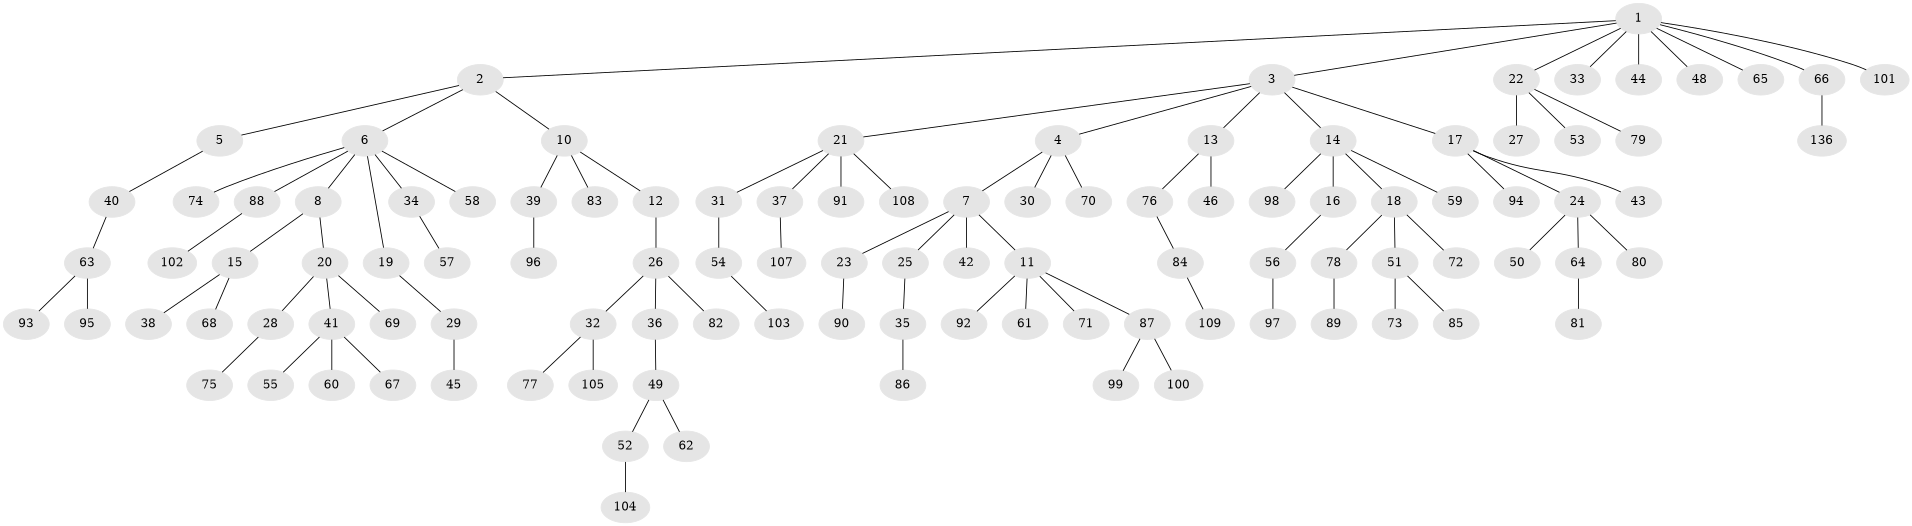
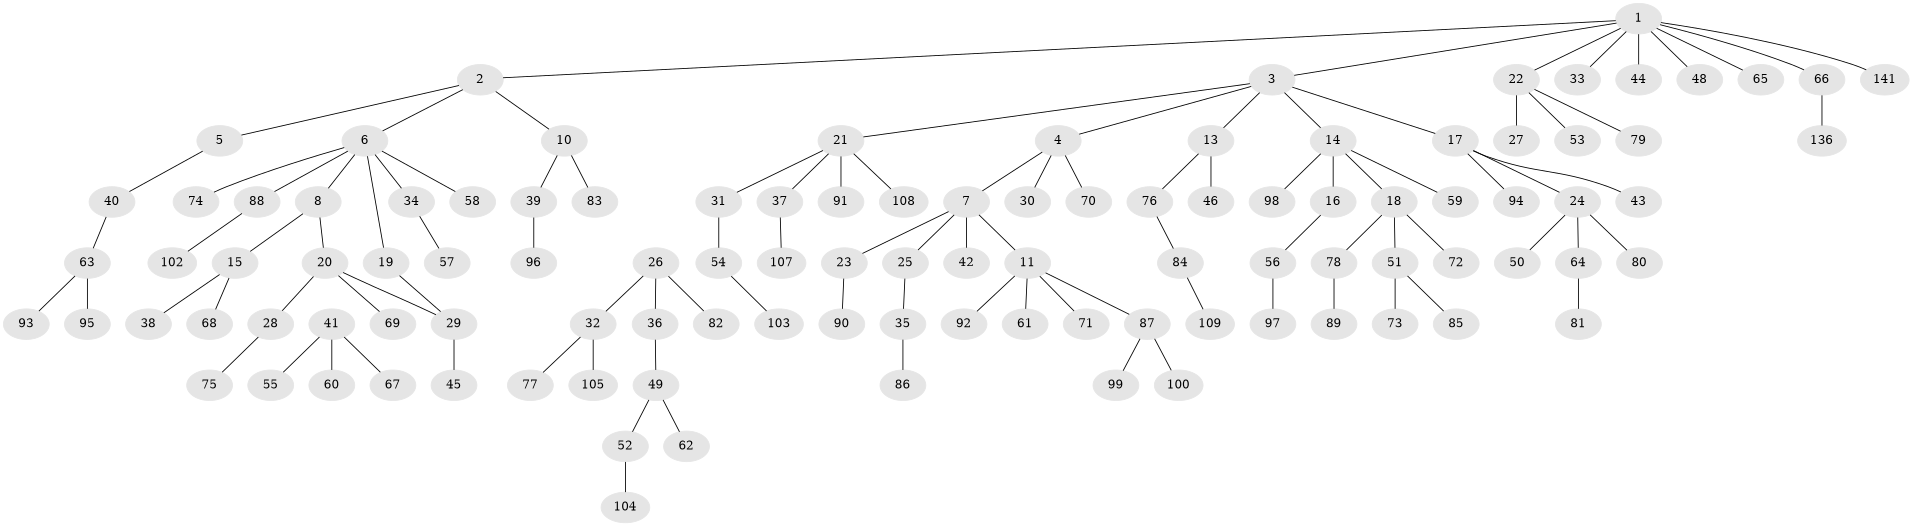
node "101": label "101" -> "141"
node "12": removed
edge "20" -- "41": now "20" -- "29"
